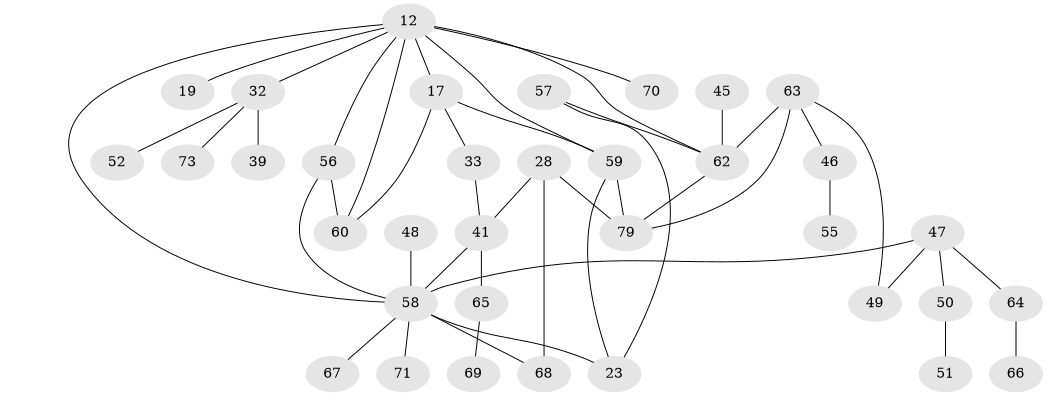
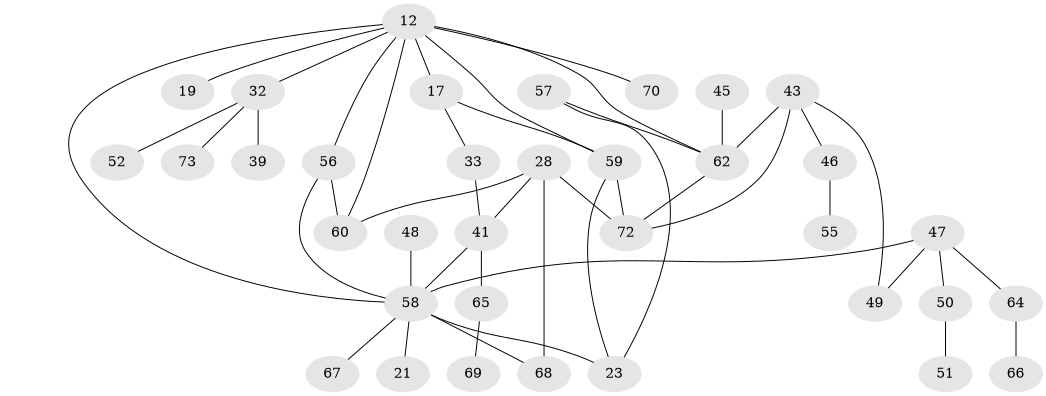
node "63": label "63" -> "43"
edge "17" -- "60": now "28" -- "60"
node "79": label "79" -> "72"
node "71": label "71" -> "21"
